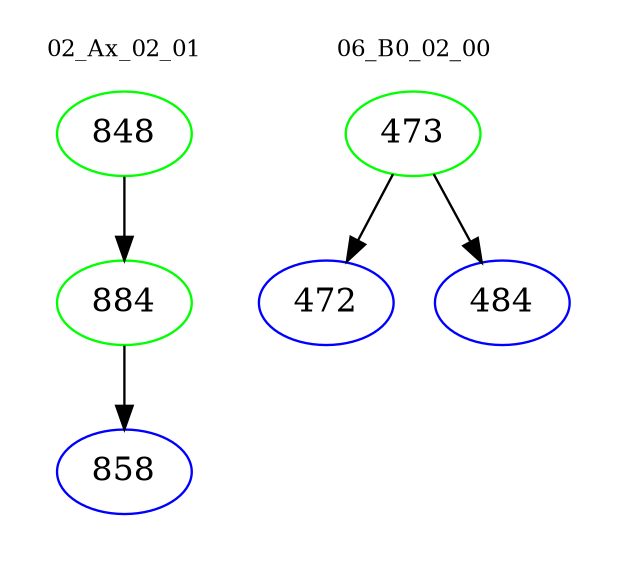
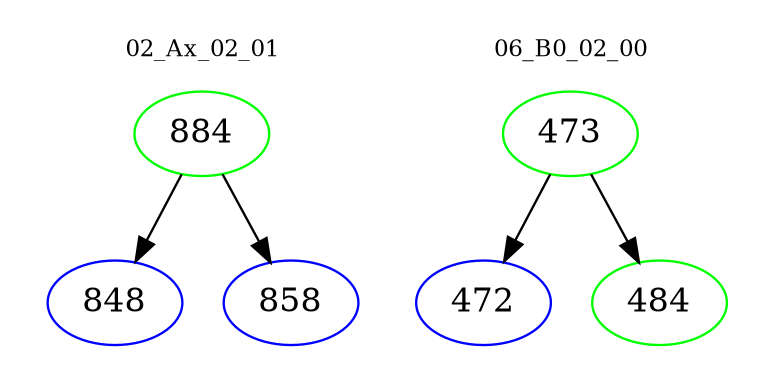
node "848": color green -> blue
edge "848" -> "884": reversed
node "484": color blue -> green
